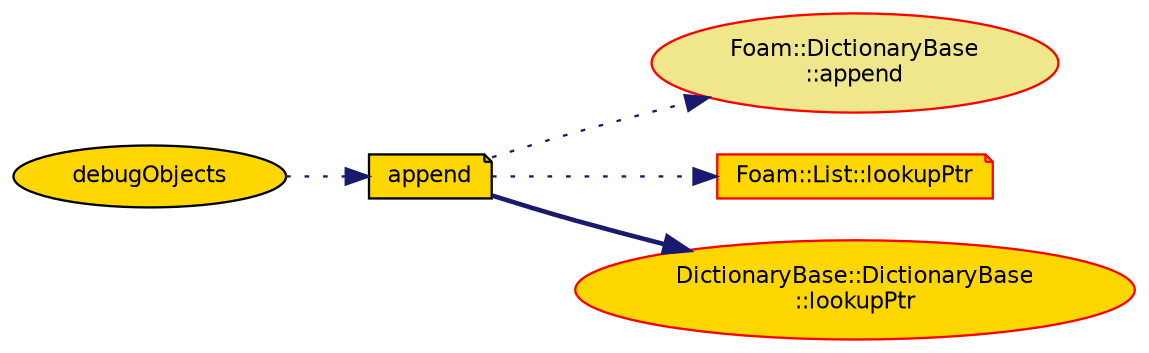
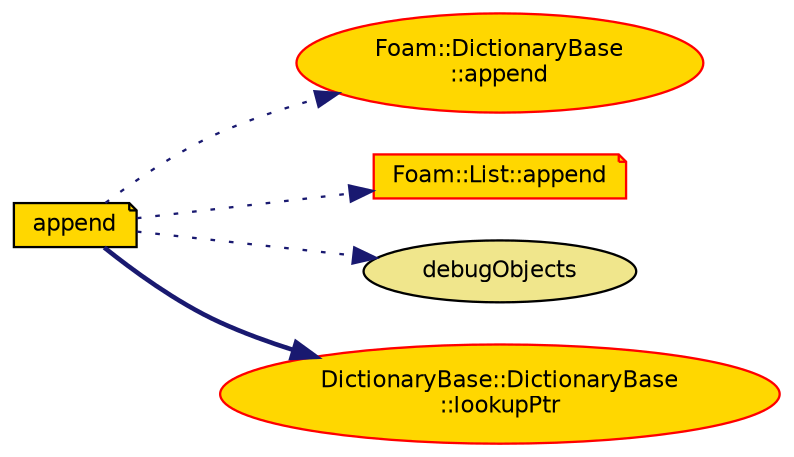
node "Foam::DictionaryBase ::append": fillcolor khaki -> gold
node "debugObjects": fillcolor gold -> khaki
edge "debugObjects" -> "append": reversed
node "Foam::List::lookupPtr": label "Foam::List::lookupPtr" -> "Foam::List::append"
